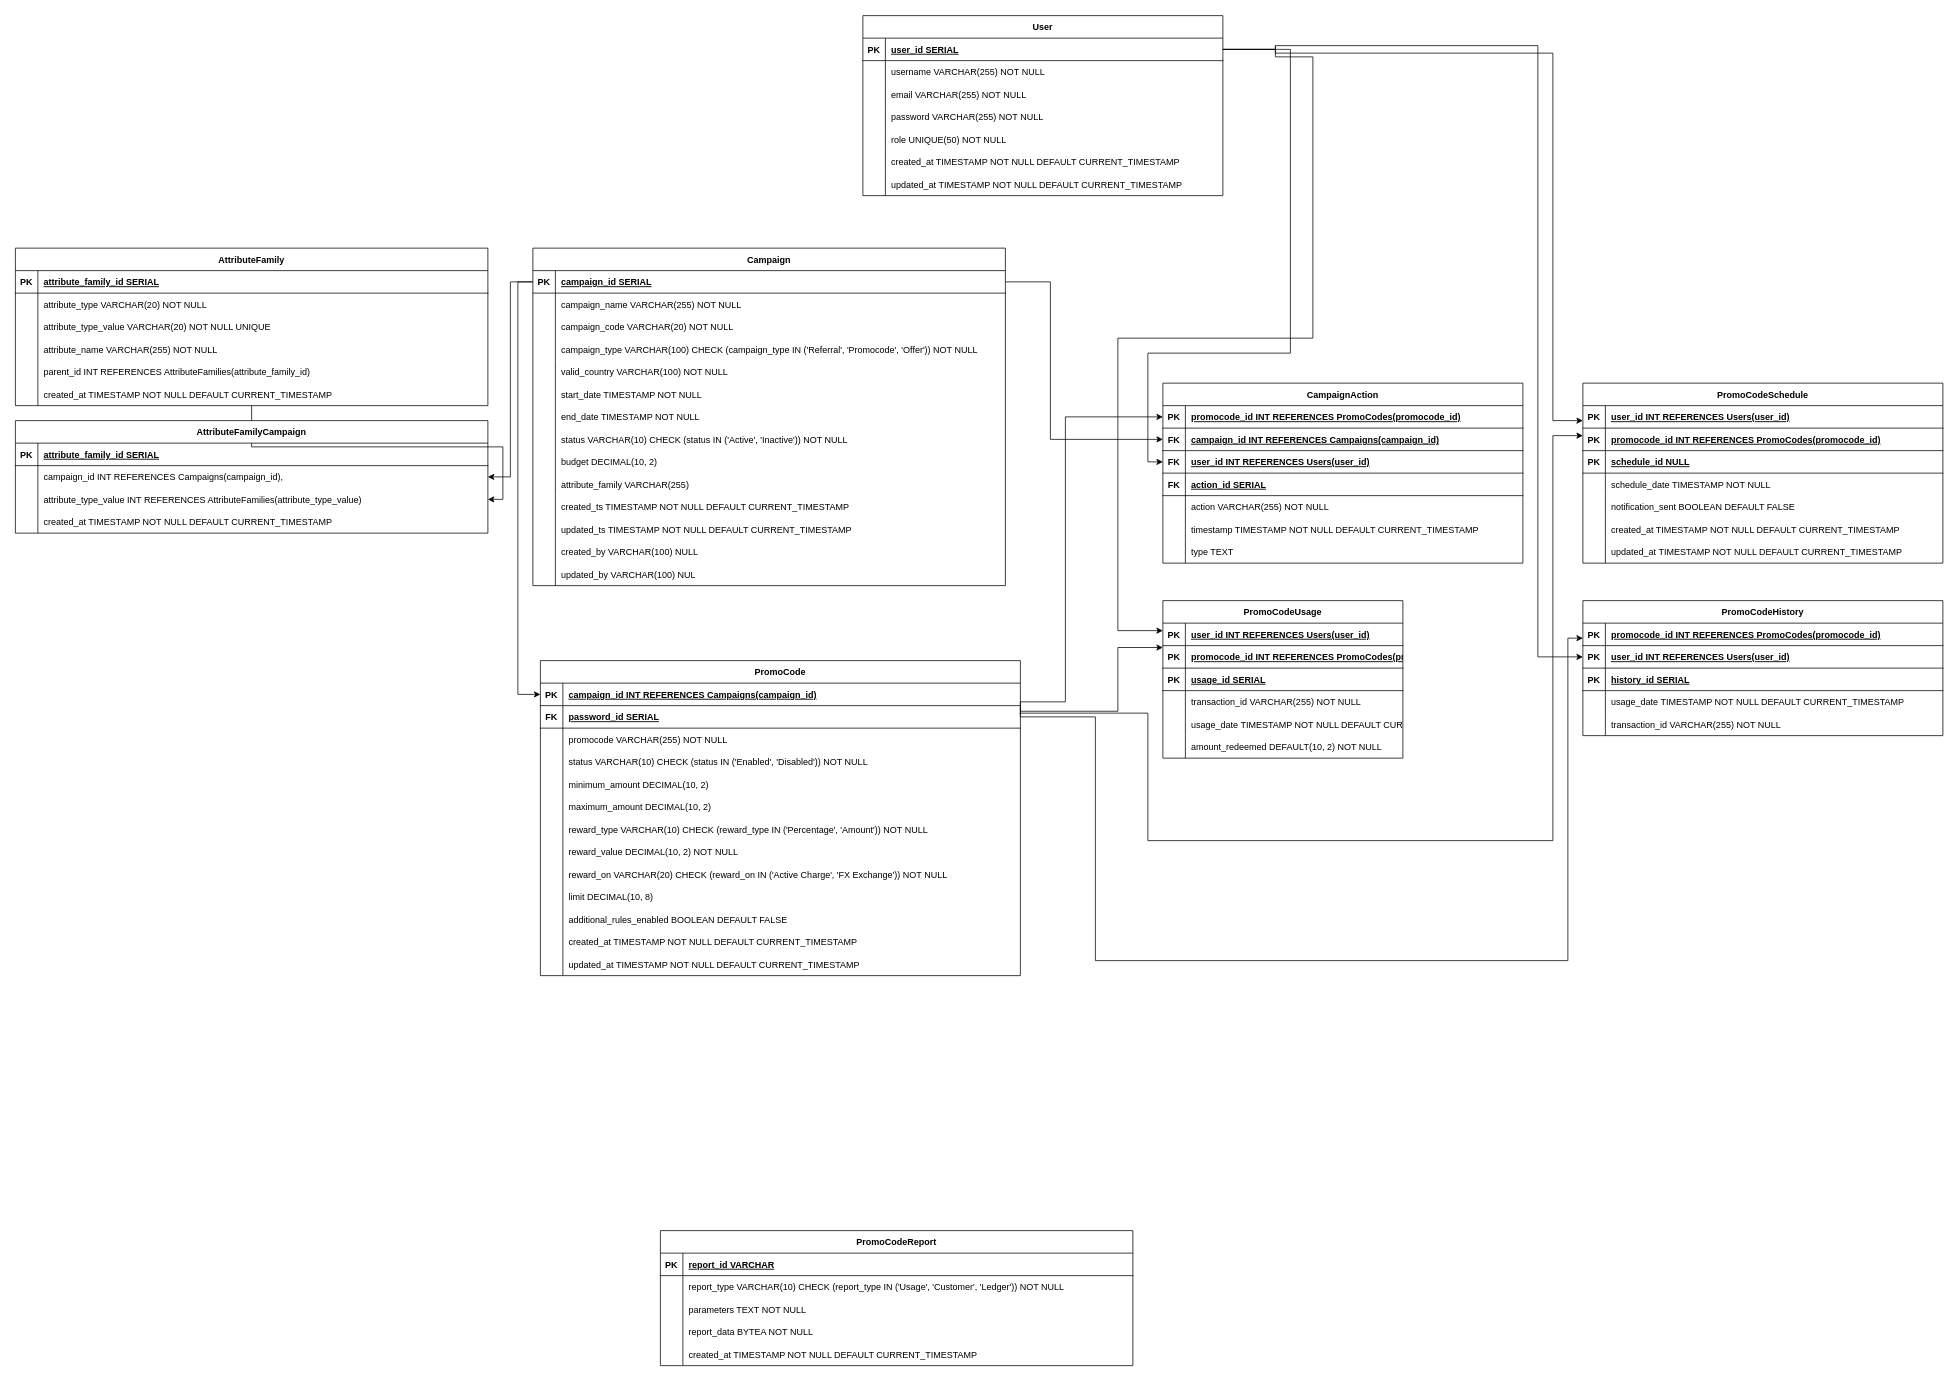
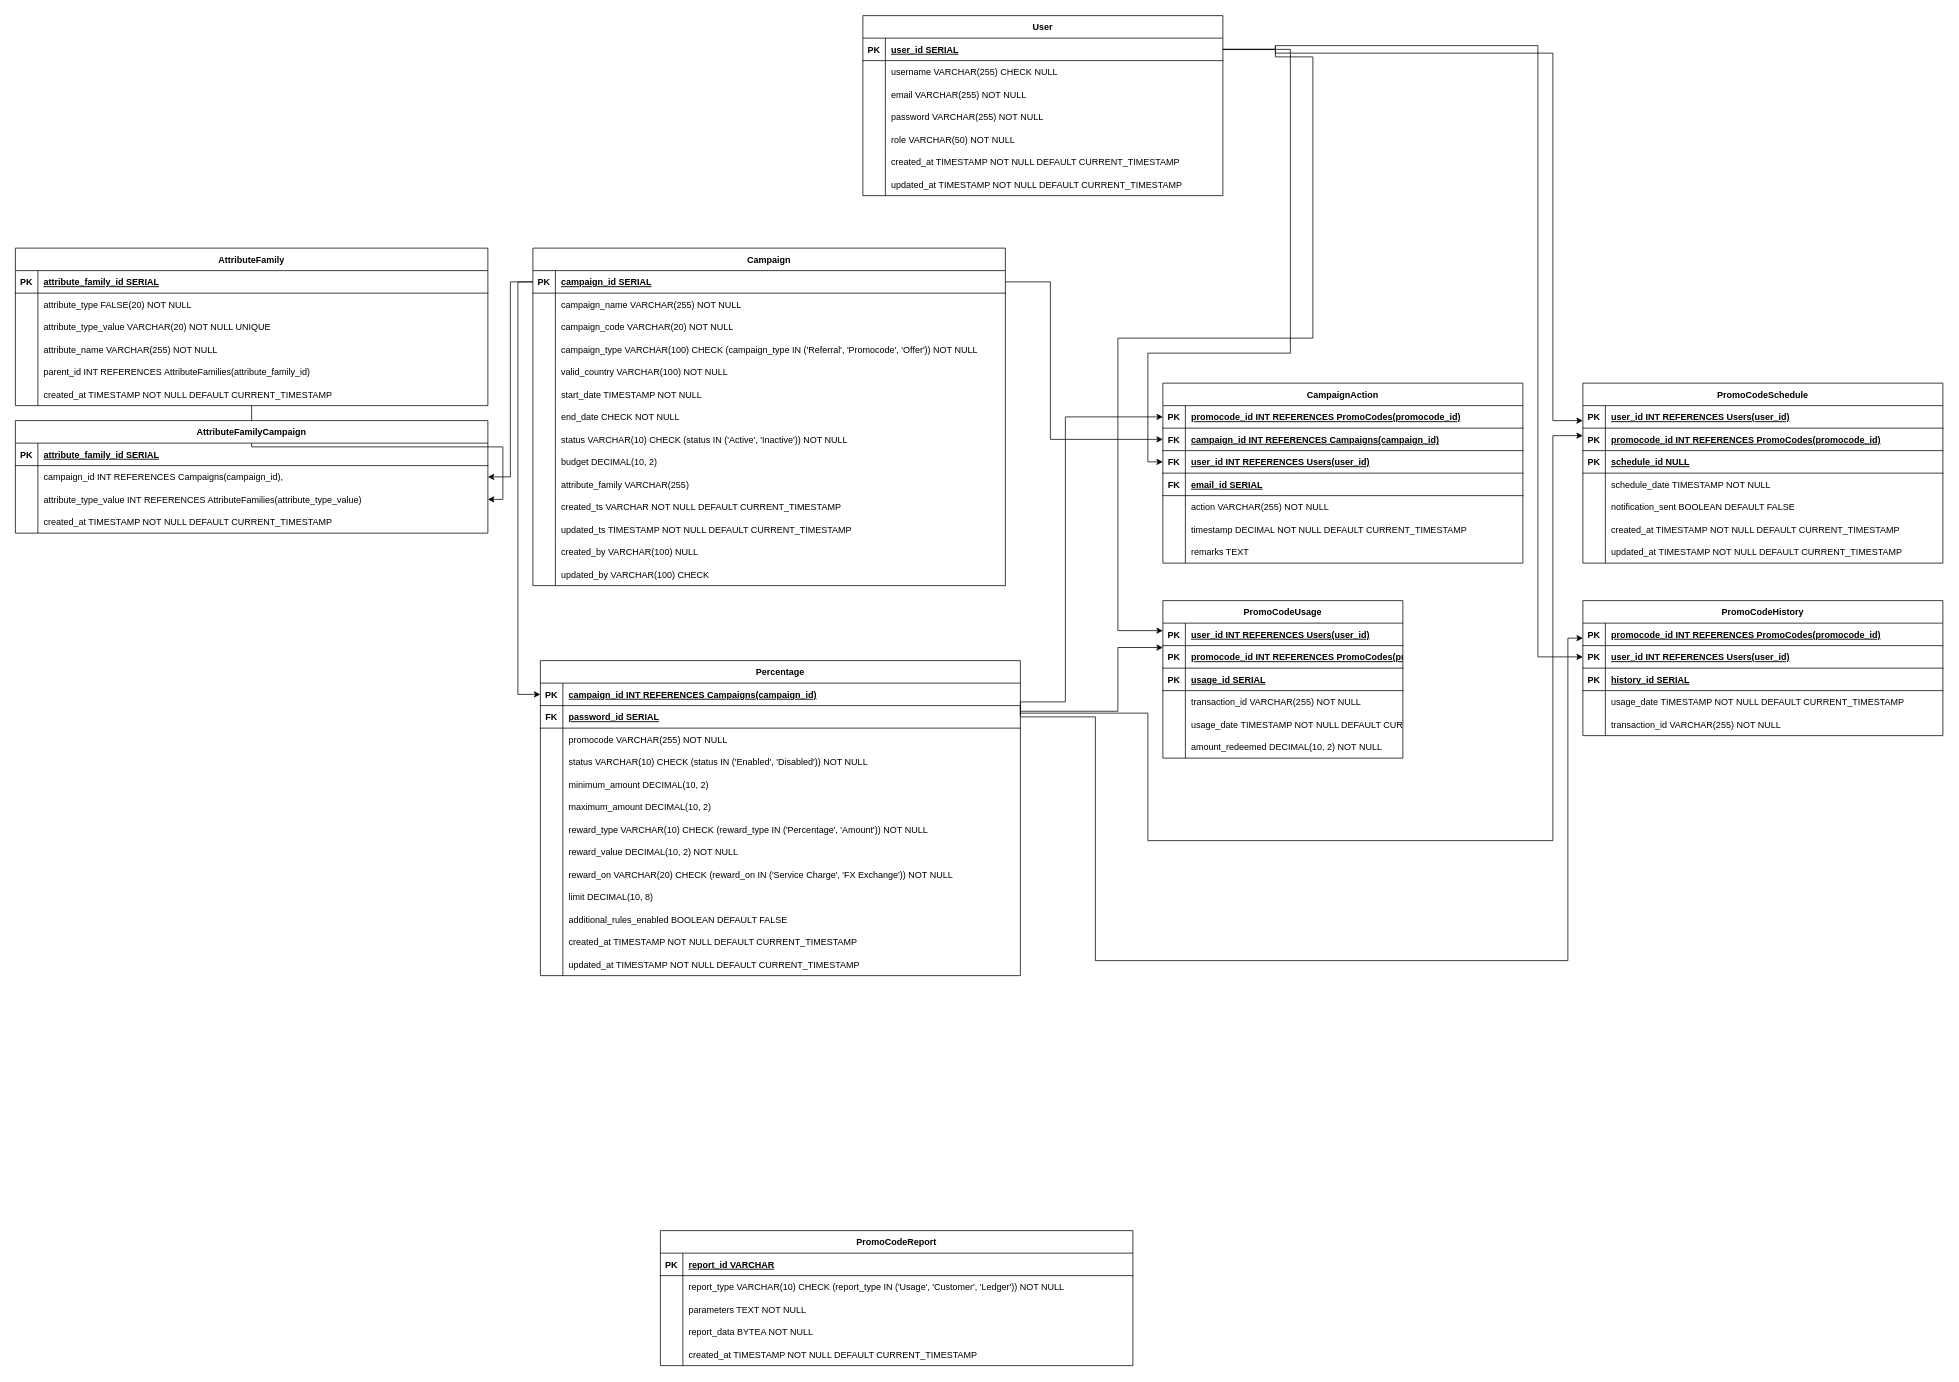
node "username VARCHAR(255) NOT NULL": label "username VARCHAR(255) NOT NULL" -> "username VARCHAR(255) CHECK NULL"
node "role UNIQUE(50) NOT NULL": label "role UNIQUE(50) NOT NULL" -> "role VARCHAR(50) NOT NULL"
node "attribute_type VARCHAR(20) NOT NULL": label "attribute_type VARCHAR(20) NOT NULL" -> "attribute_type FALSE(20) NOT NULL"
node "end_date TIMESTAMP NOT NULL": label "end_date TIMESTAMP NOT NULL" -> "end_date CHECK NOT NULL"
node "action_id SERIAL": label "action_id SERIAL" -> "email_id SERIAL"
node "created_ts TIMESTAMP NOT NULL DEFAULT CURRENT_TIMESTAMP": label "created_ts TIMESTAMP NOT NULL DEFAULT CURRENT_TIMESTAMP" -> "created_ts VARCHAR NOT NULL DEFAULT CURRENT_TIMESTAMP"
node "timestamp TIMESTAMP NOT NULL DEFAULT CURRENT_TIMESTAMP": label "timestamp TIMESTAMP NOT NULL DEFAULT CURRENT_TIMESTAMP" -> "timestamp DECIMAL NOT NULL DEFAULT CURRENT_TIMESTAMP"
node "type TEXT": label "type TEXT" -> "remarks TEXT"
node "updated_by VARCHAR(100) NUL": label "updated_by VARCHAR(100) NUL" -> "updated_by VARCHAR(100) CHECK"
node "PromoCode": label "PromoCode" -> "Percentage"
node "amount_redeemed DEFAULT(10, 2) NOT NULL": label "amount_redeemed DEFAULT(10, 2) NOT NULL" -> "amount_redeemed DECIMAL(10, 2) NOT NULL"
node "reward_on VARCHAR(20) CHECK (reward_on IN ('Active Charge', 'FX Exchange')) NOT NULL": label "reward_on VARCHAR(20) CHECK (reward_on IN ('Active Charge', 'FX Exchange')) NOT NULL" -> "reward_on VARCHAR(20) CHECK (reward_on IN ('Service Charge', 'FX Exchange')) NOT NULL"
